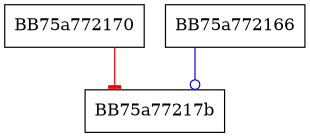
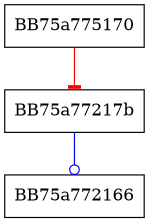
node "BB75a772170": label "BB75a772170" -> "BB75a775170"
edge "BB75a772166" -> "BB75a77217b": reversed
